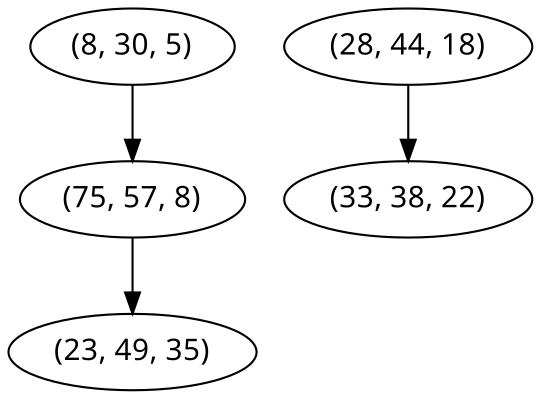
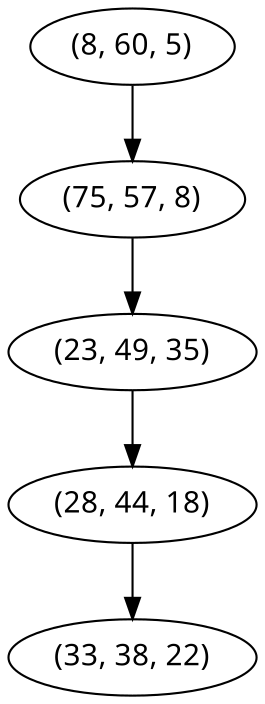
node "(8, 30, 5)": label "(8, 30, 5)" -> "(8, 60, 5)"
edge "(23, 49, 35)" -> "(28, 44, 18)": added
